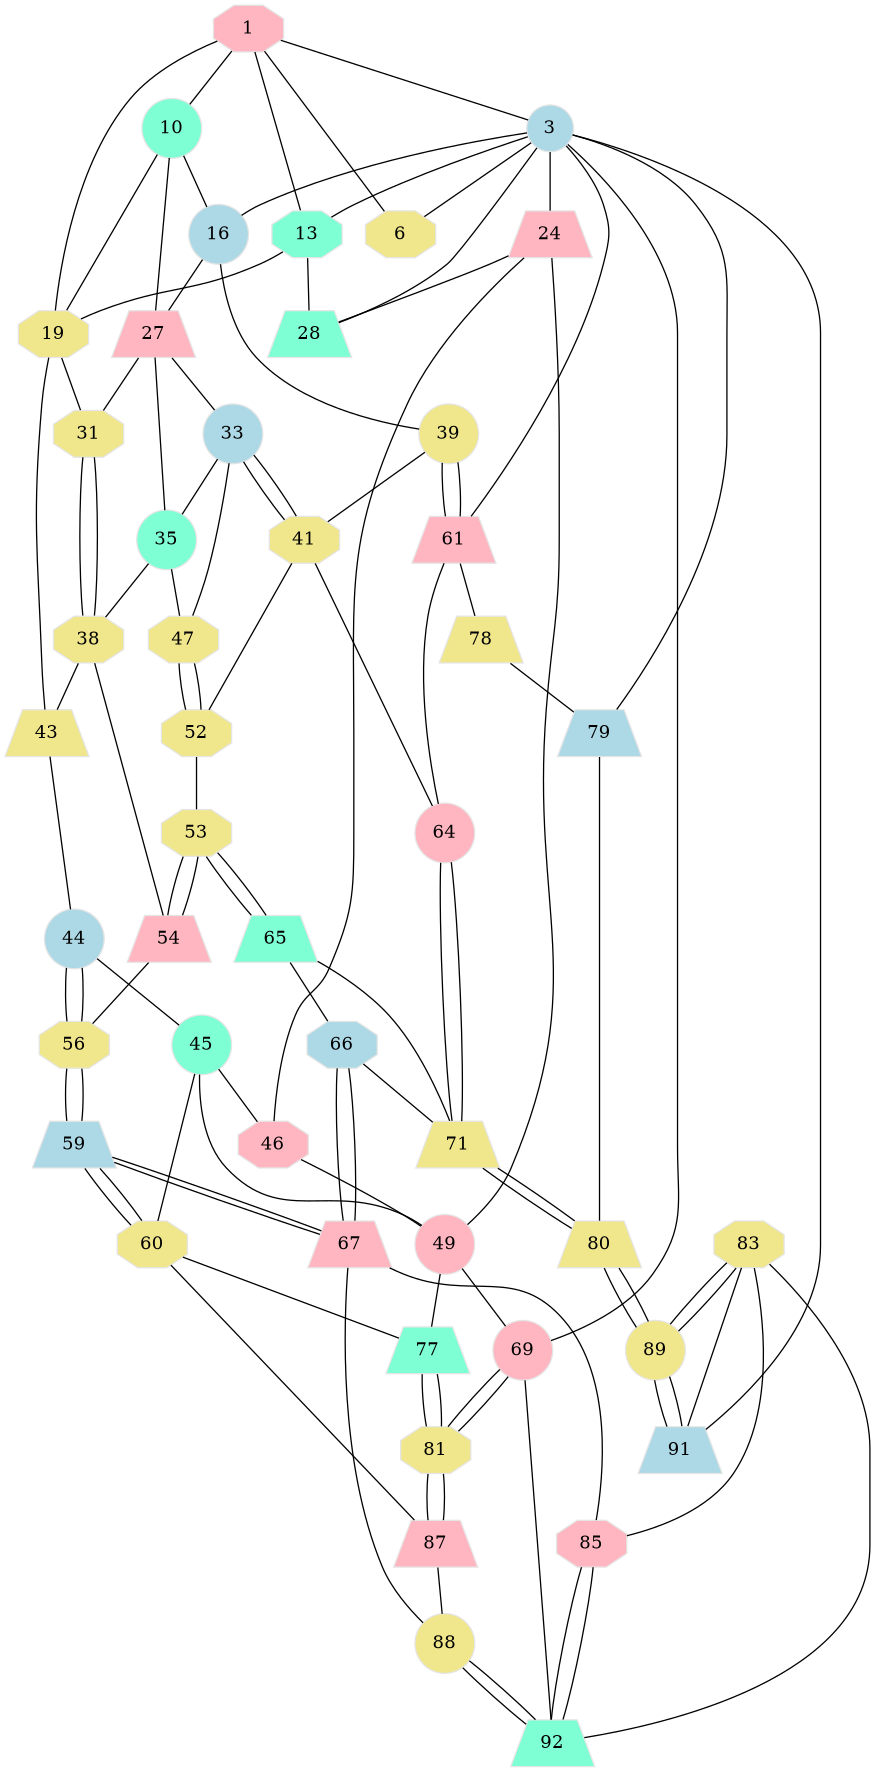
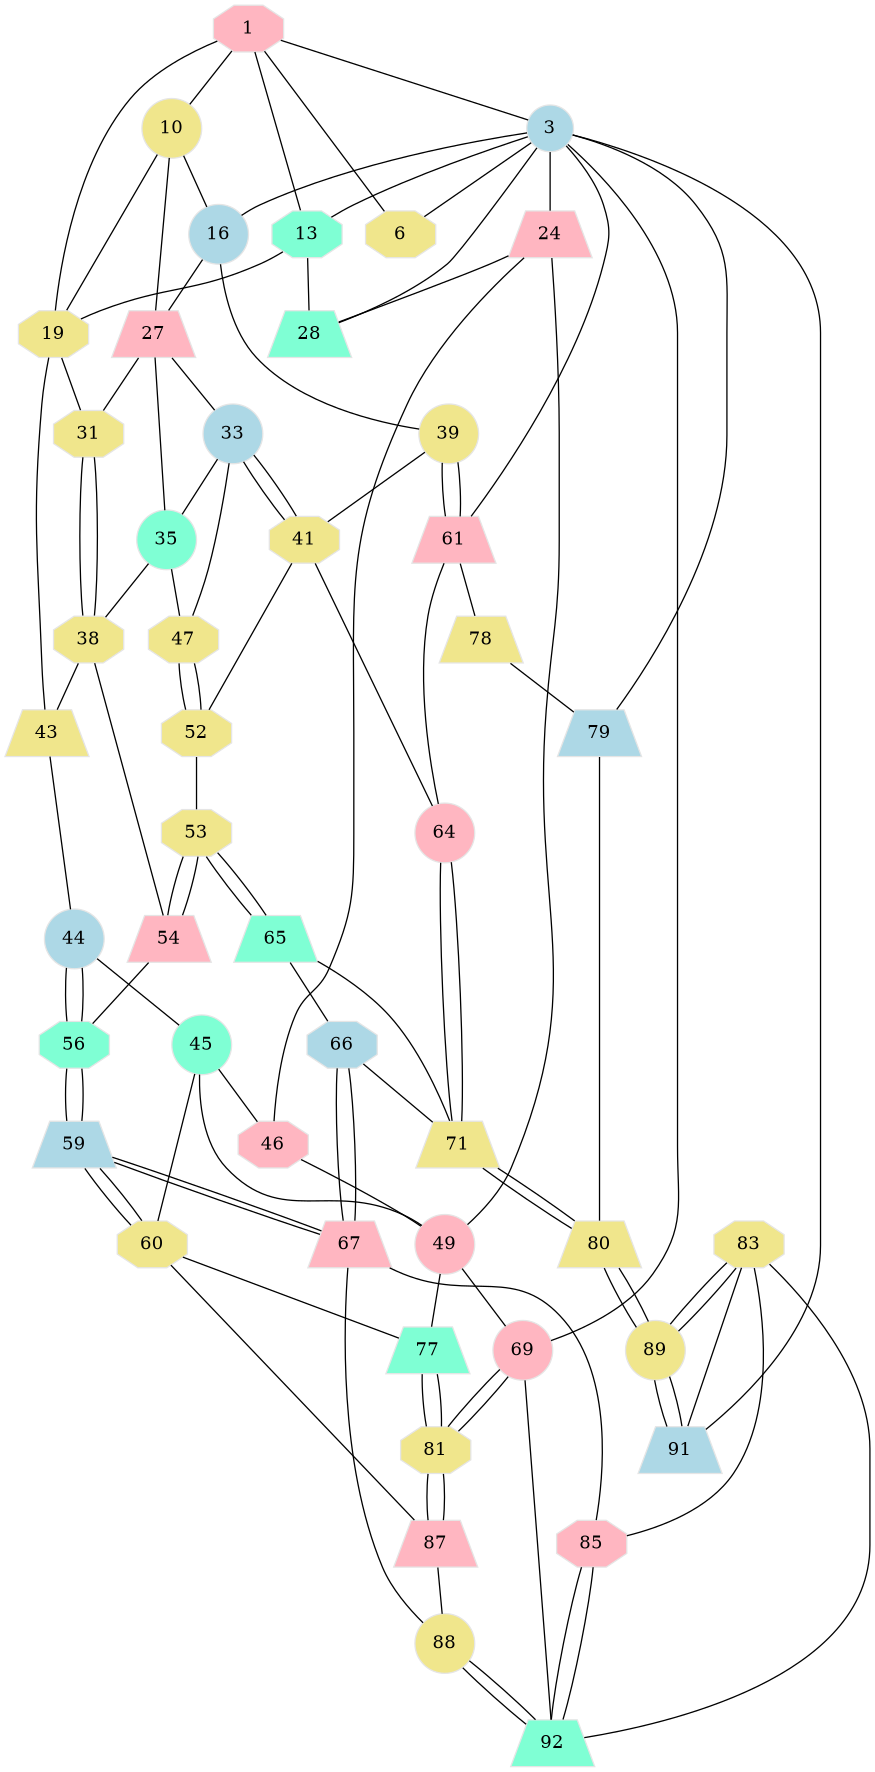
node "10": fillcolor aquamarine -> khaki
node "56": fillcolor khaki -> aquamarine
